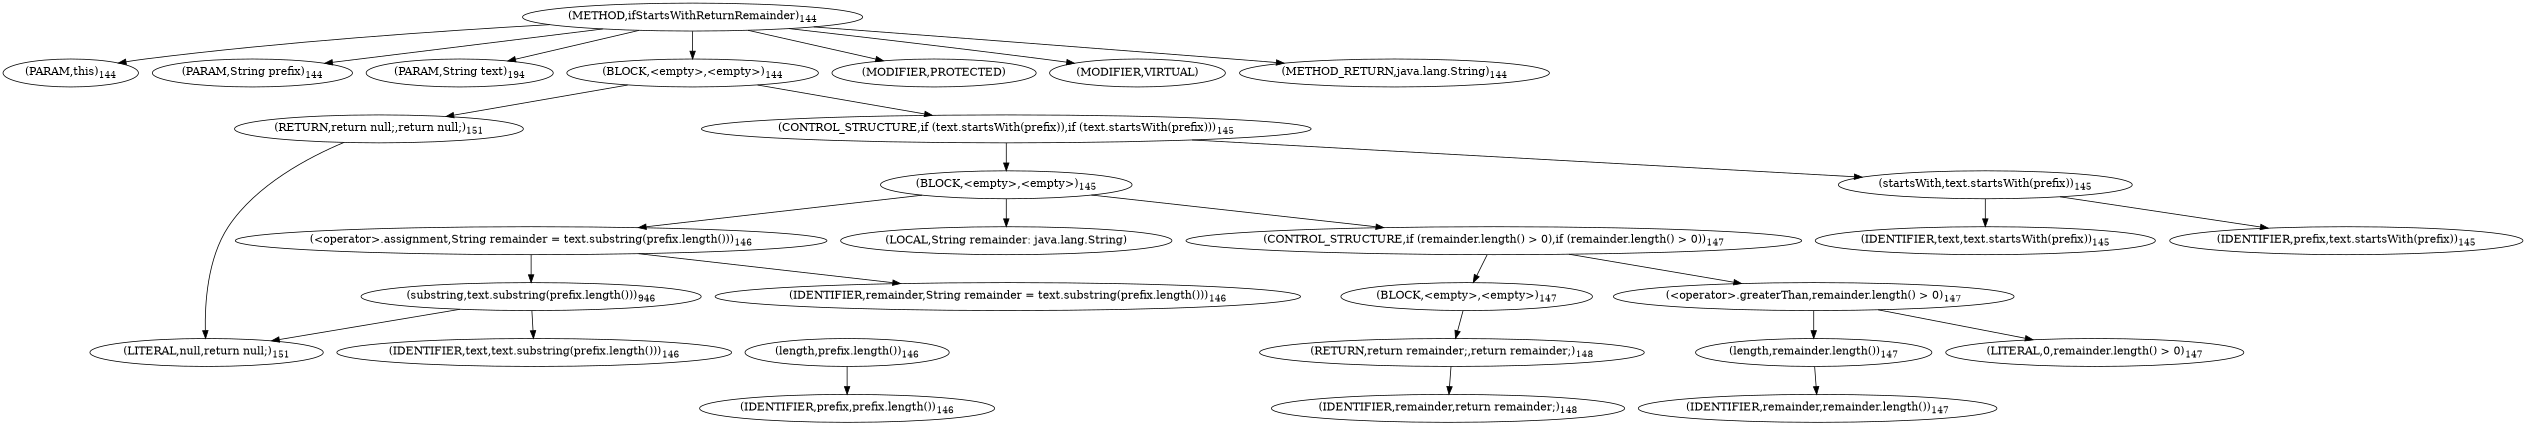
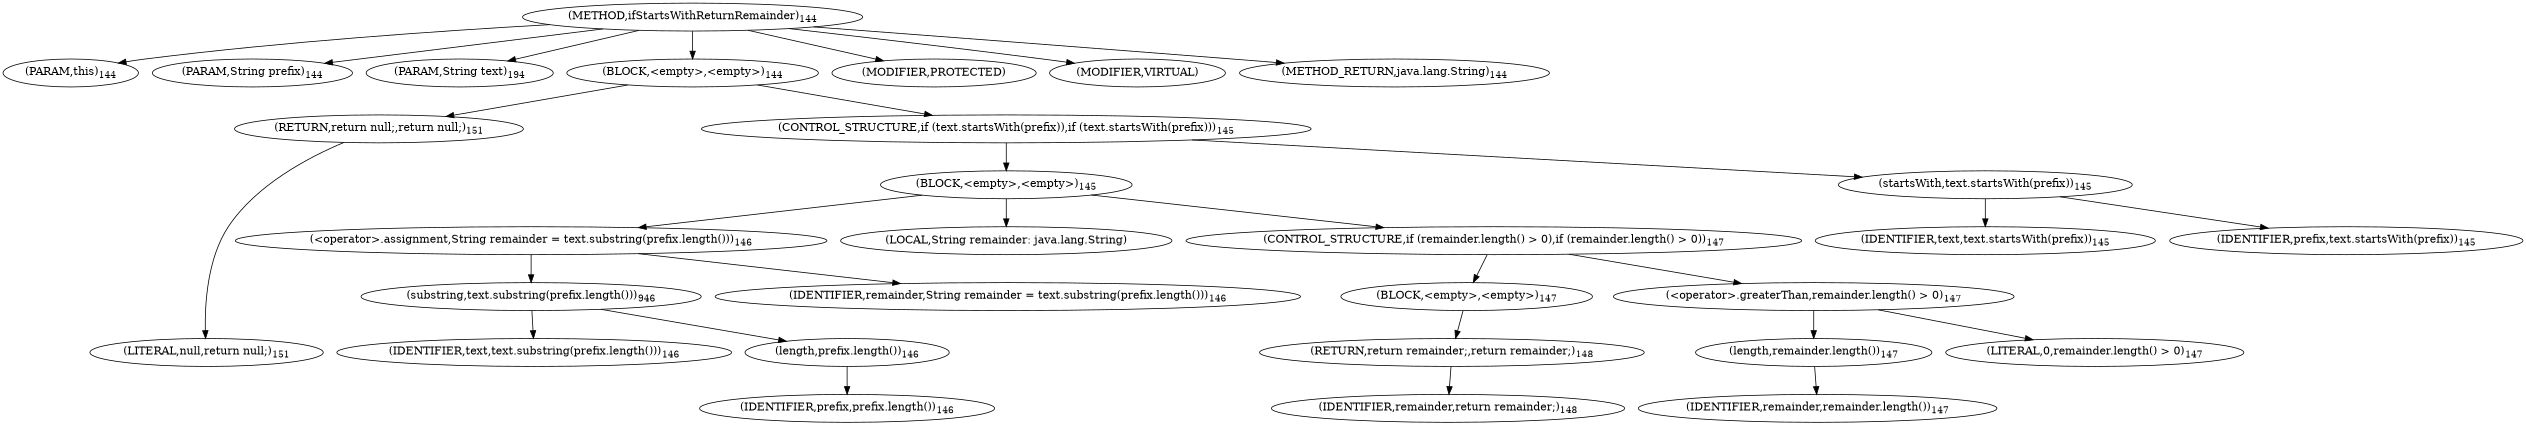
edge "(substring,text.substring(prefix.length()))" -> "(LITERAL,null,return null;)": now "(substring,text.substring(prefix.length()))" -> "(length,prefix.length())"
